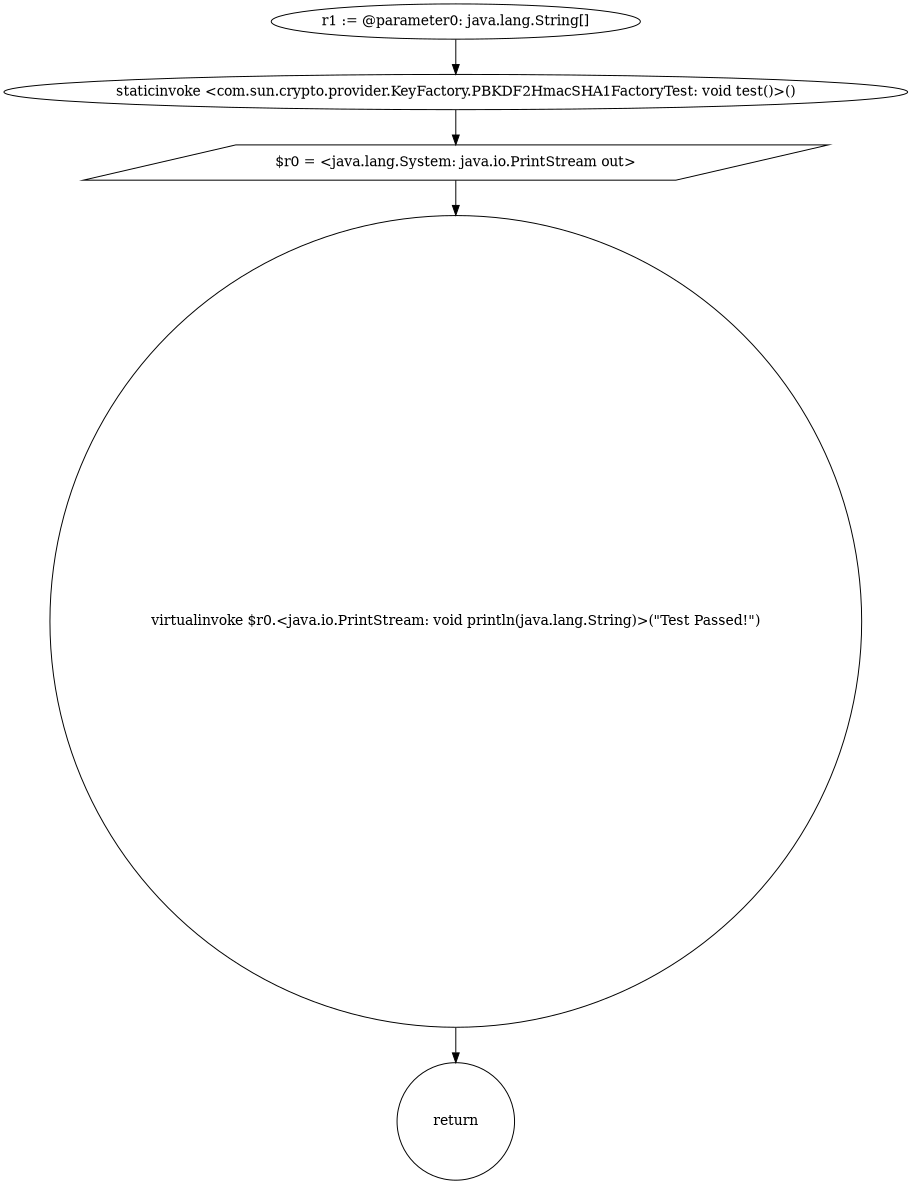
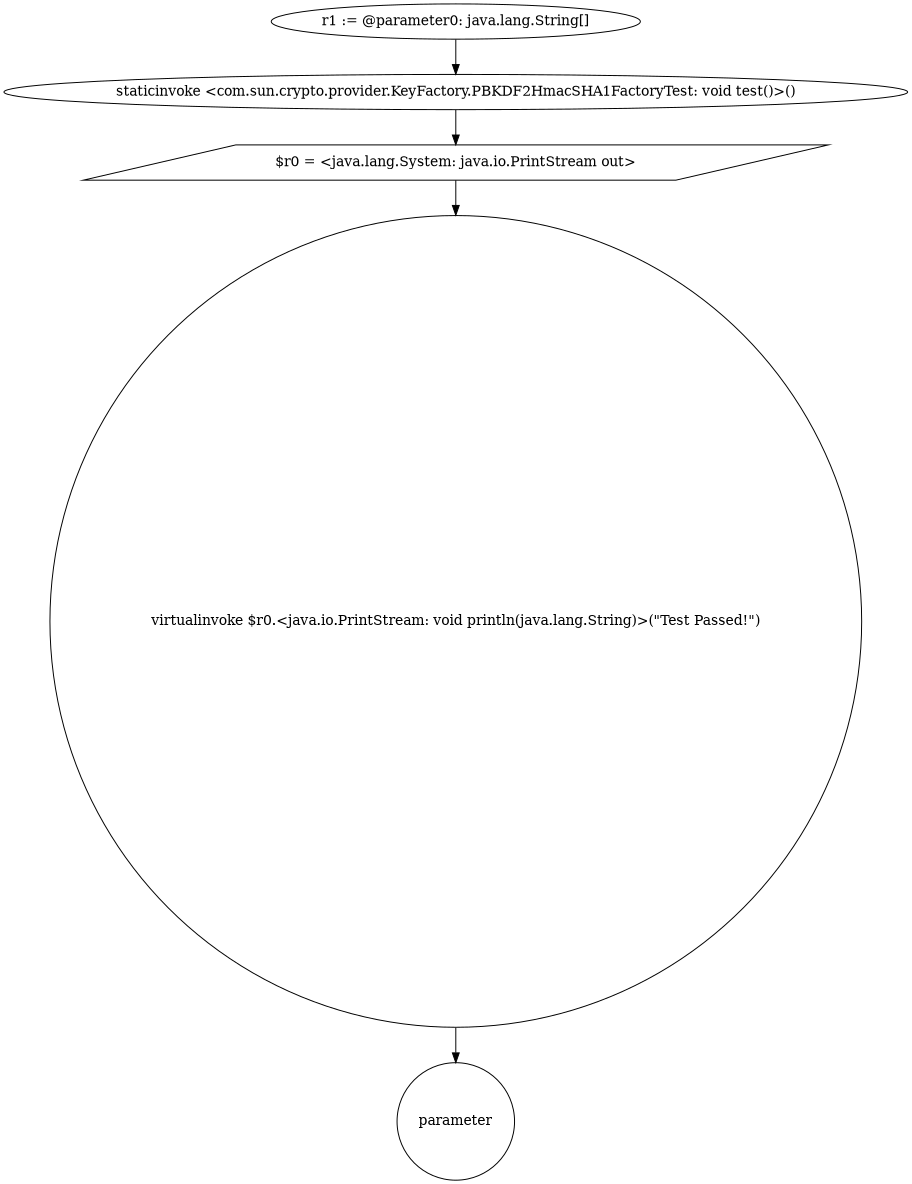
node "return": label "return" -> "parameter"
